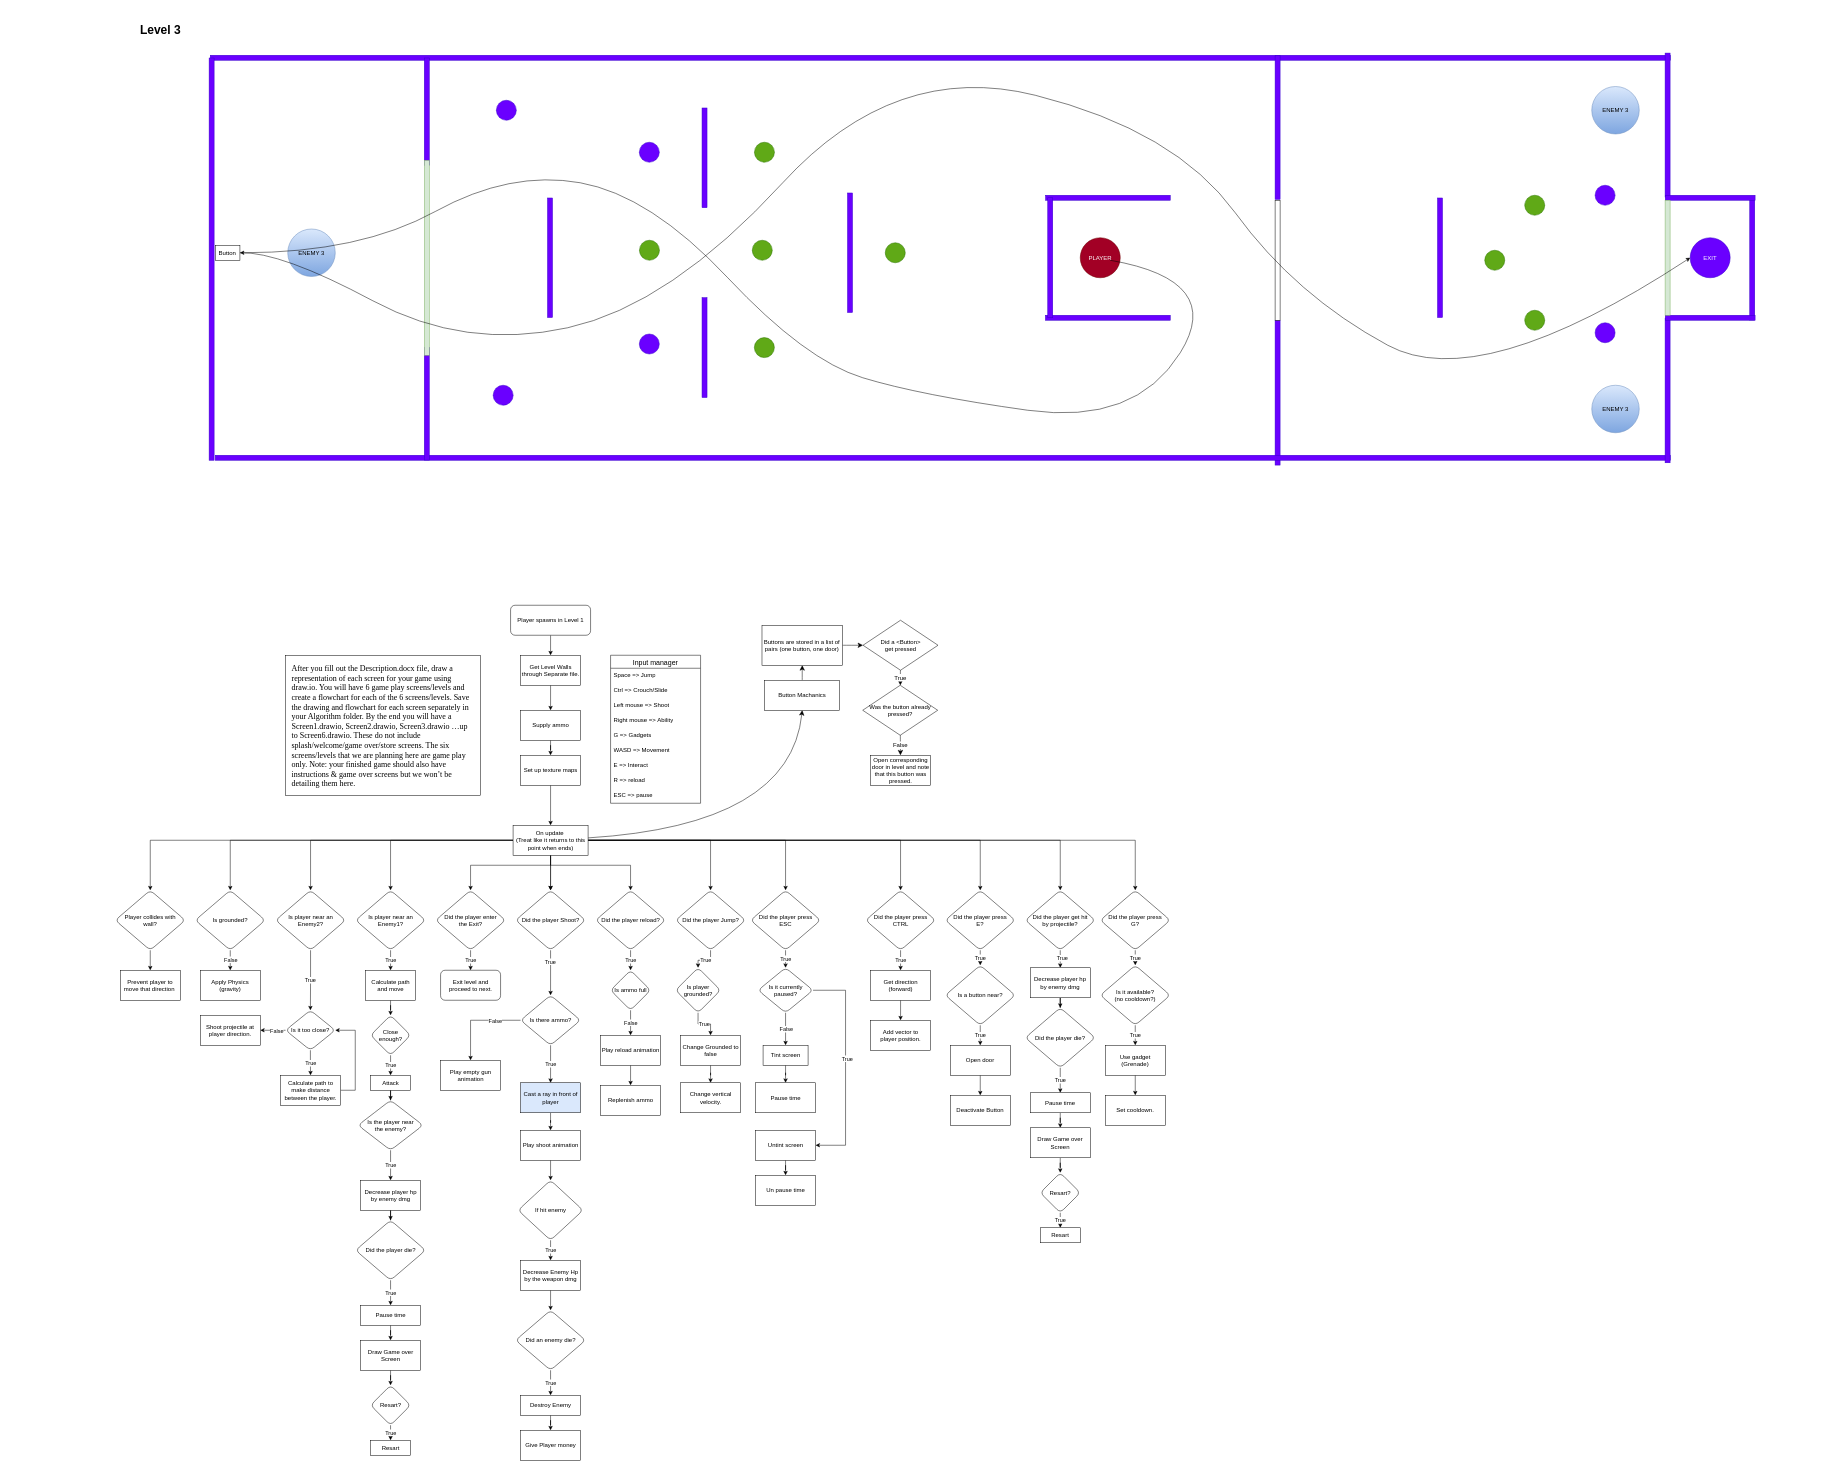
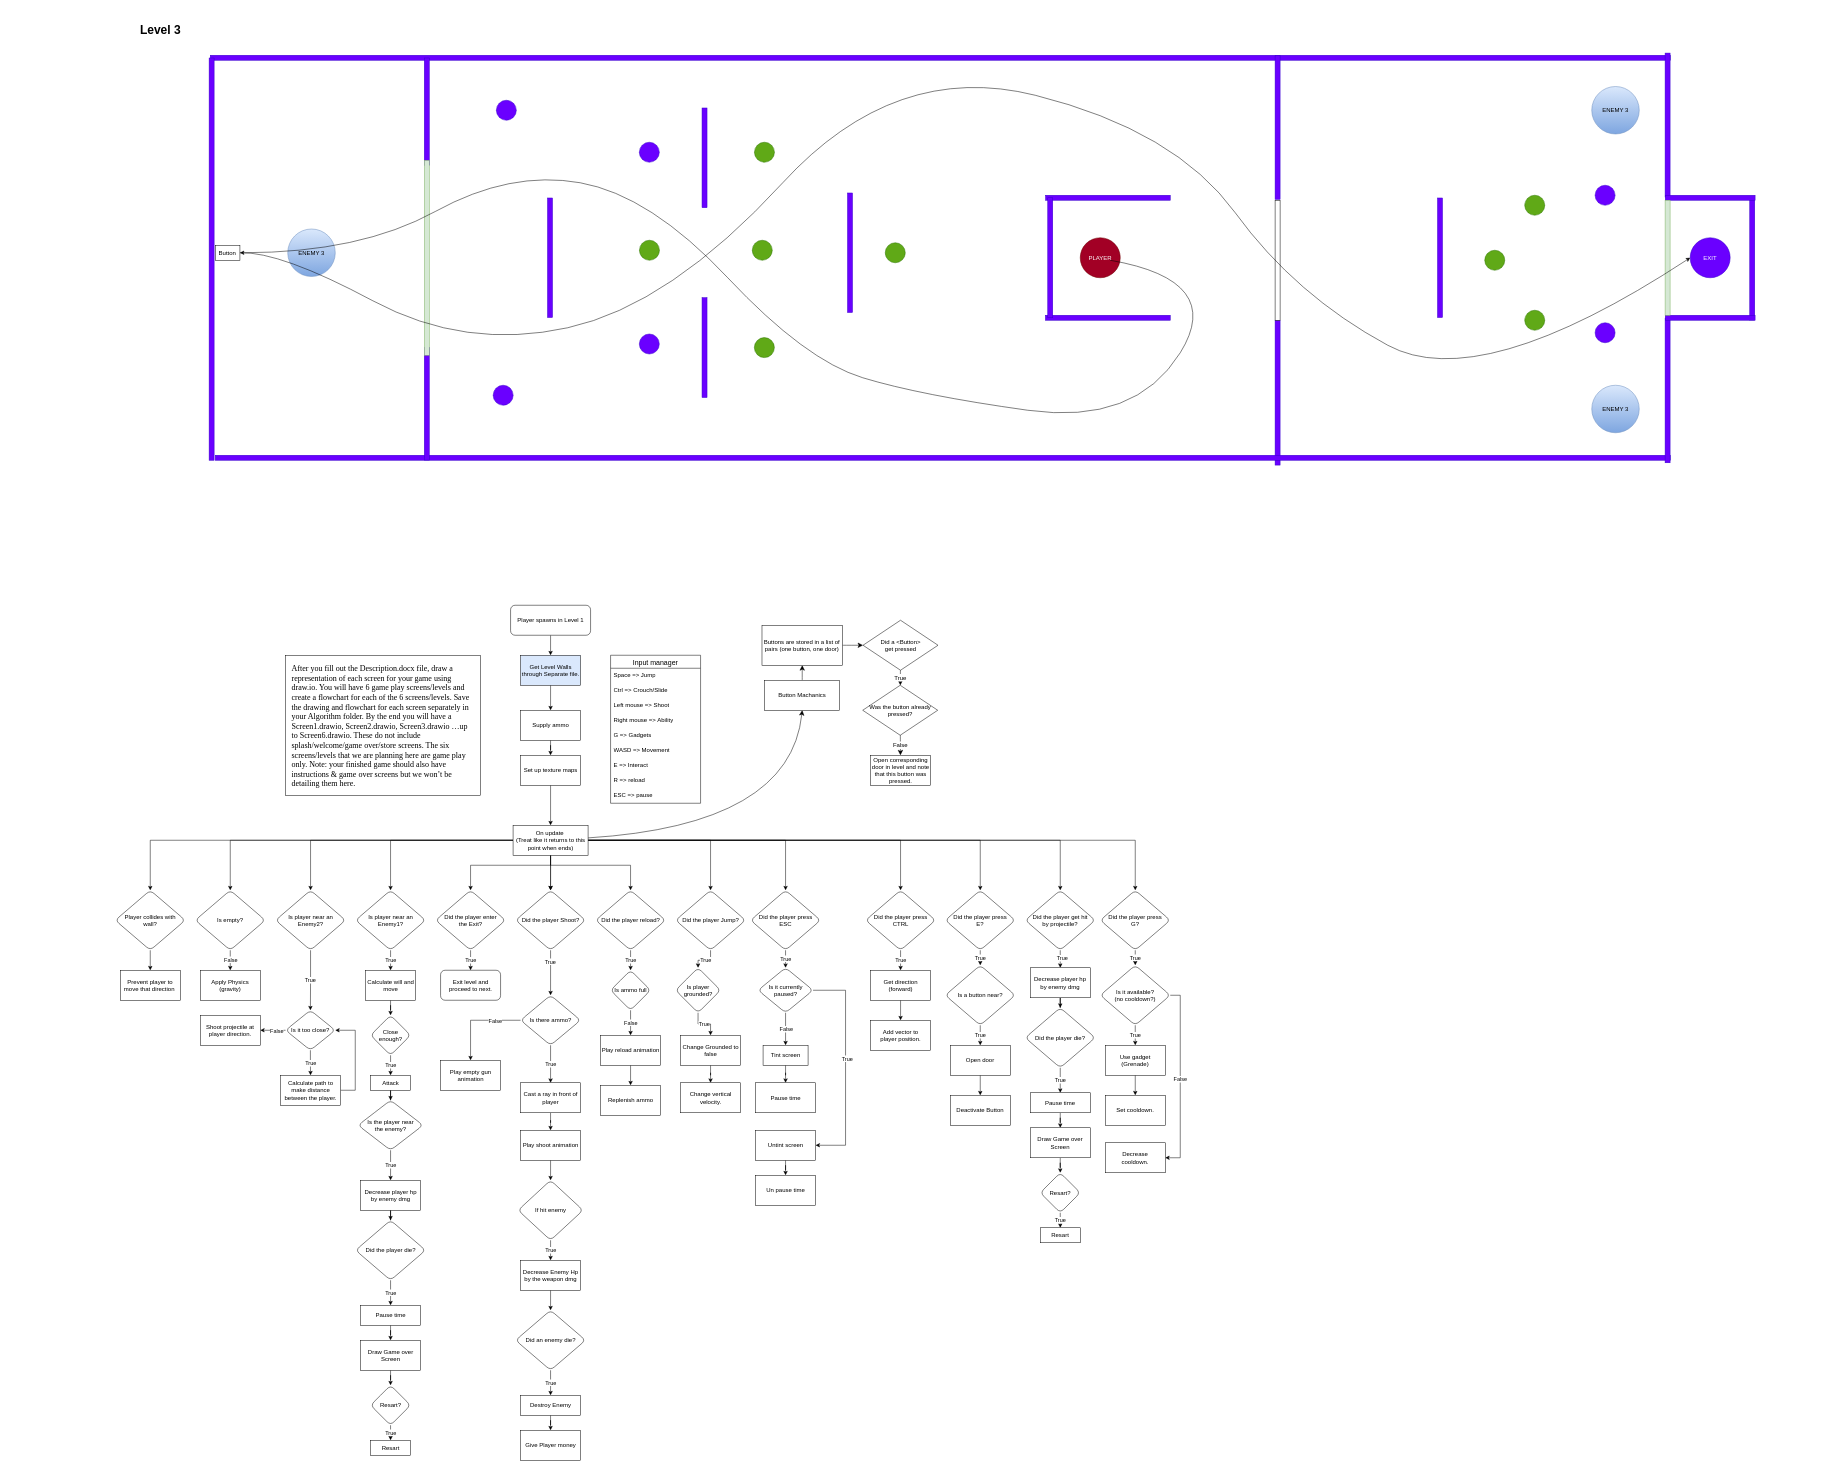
node "Get Level Walls through Separate file.": fillcolor #ffffff -> #dae8fc
node "Is grounded?": label "Is grounded?" -> "Is empty?"
node "Calculate path and move": label "Calculate path and move" -> "Calculate will and move"
edge "Is it available? (no cooldown?)" -> "Decrease cooldown.": added, label "False"
node "Cast a ray in front of player": fillcolor #dae8fc -> #ffffff
node "Decrease cooldown.": added
